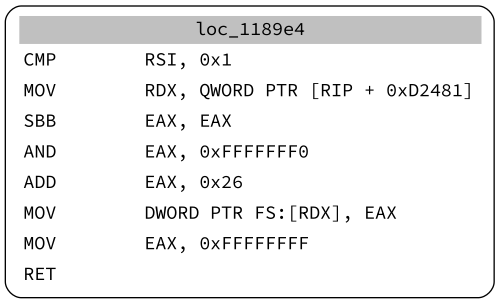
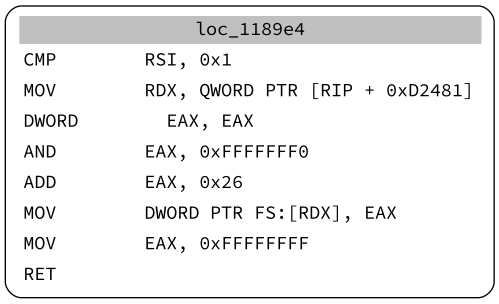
node "loc_1189e4": text "SBB        EAX, EAX" -> "DWORD        EAX, EAX"
